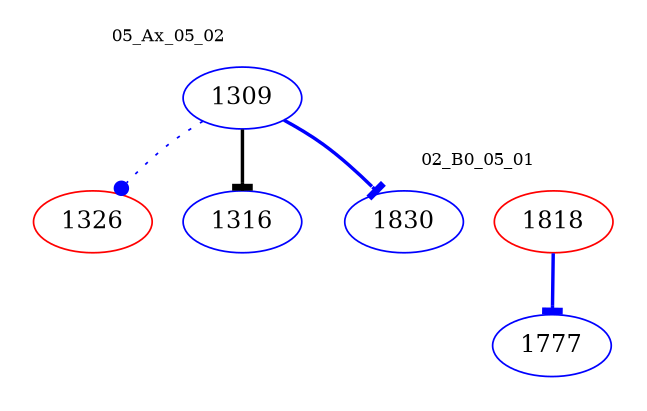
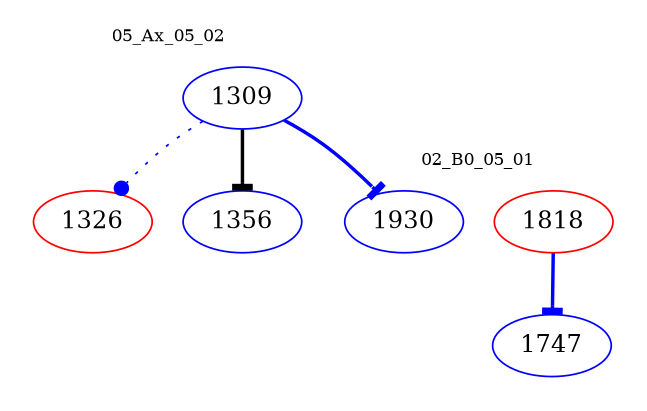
node "1316": label "1316" -> "1356"
node "1830": label "1830" -> "1930"
node "1777": label "1777" -> "1747"
